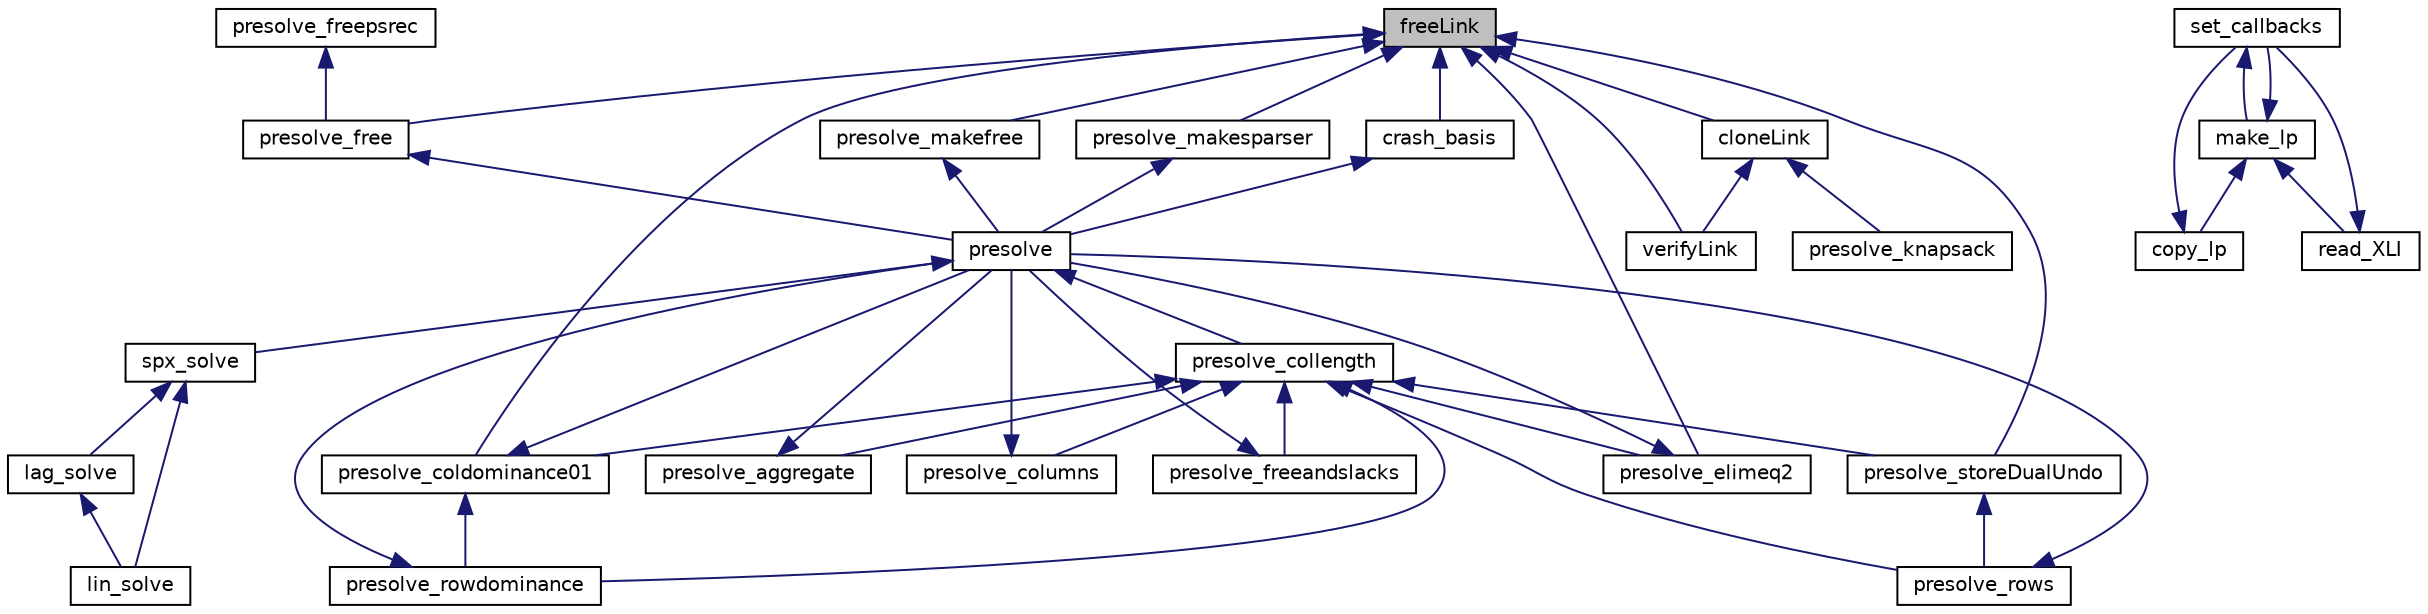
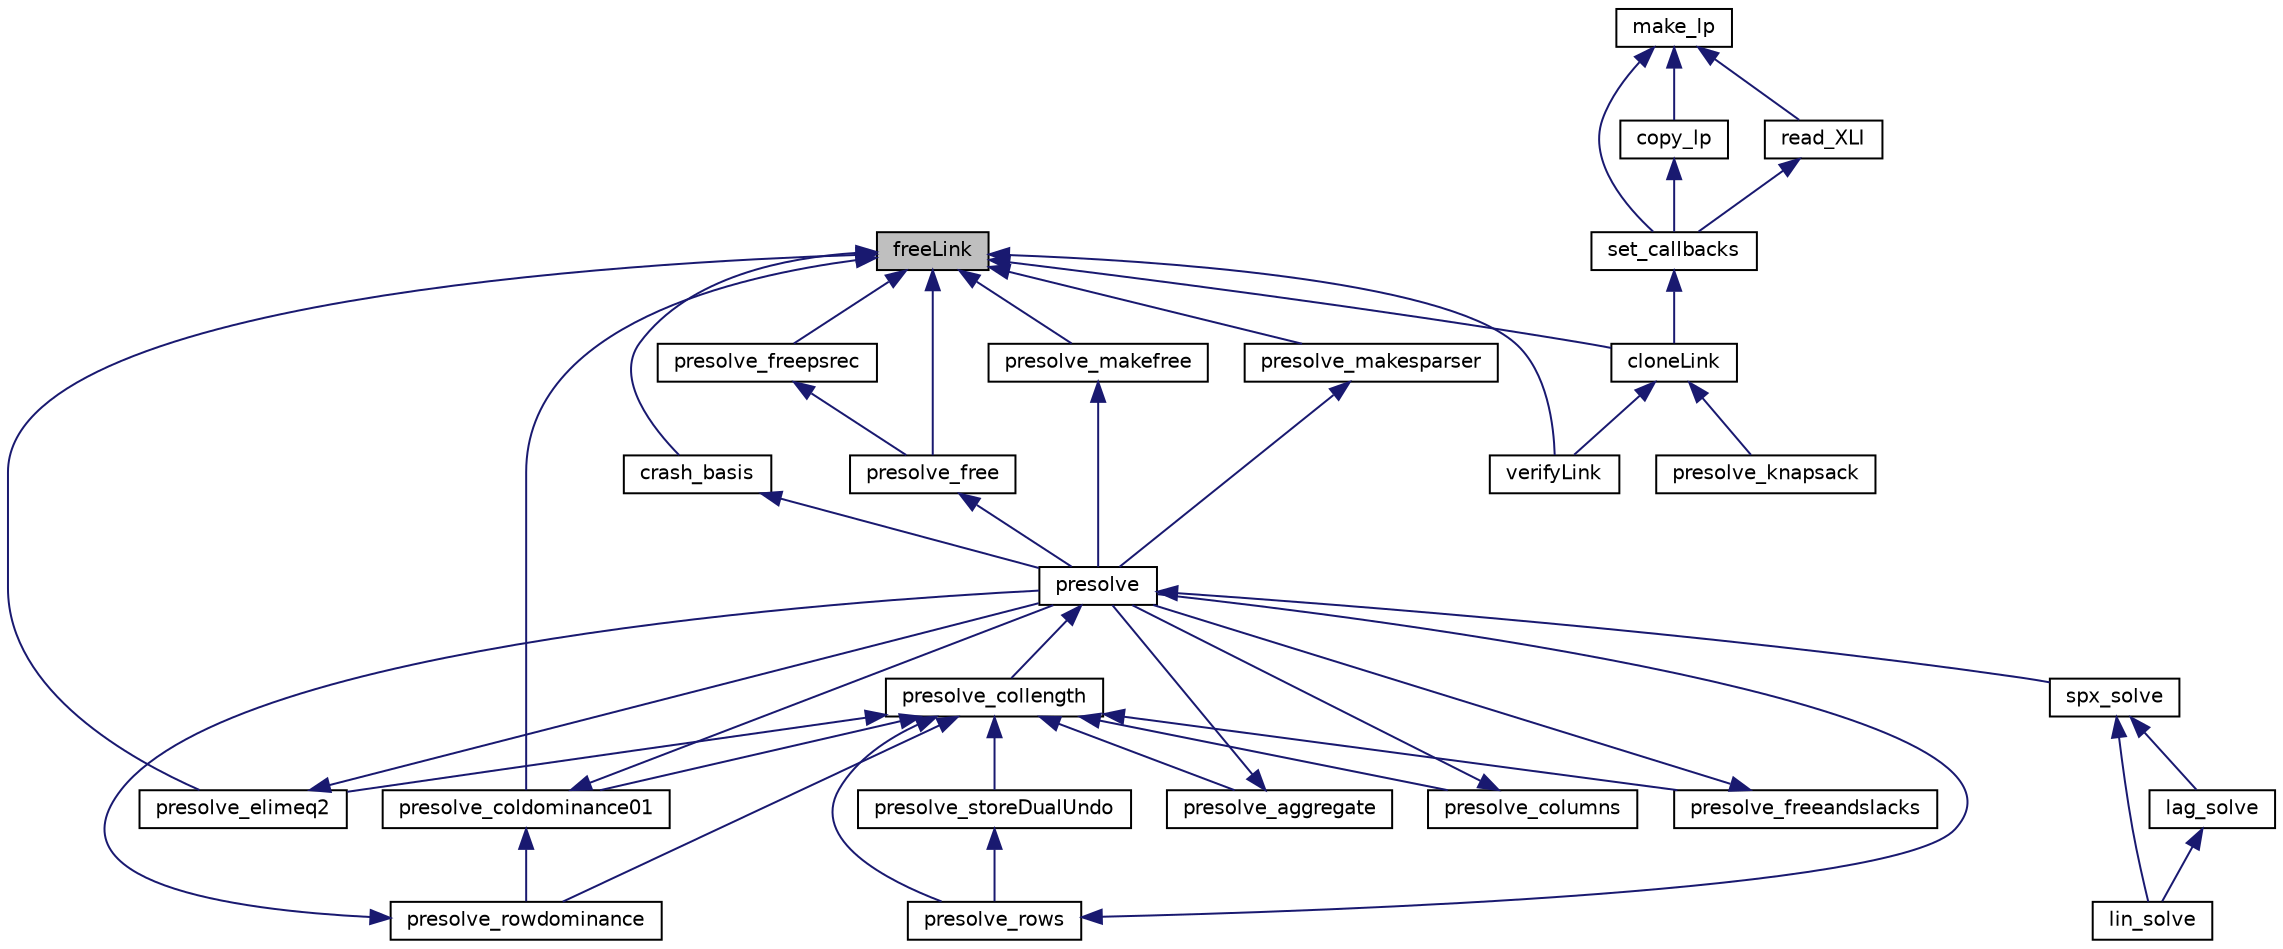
edge "make_lp" -> "set_callbacks": now "cloneLink" -> "set_callbacks"
edge "presolve_storeDualUndo" -> "freeLink": now "presolve_freepsrec" -> "freeLink"
